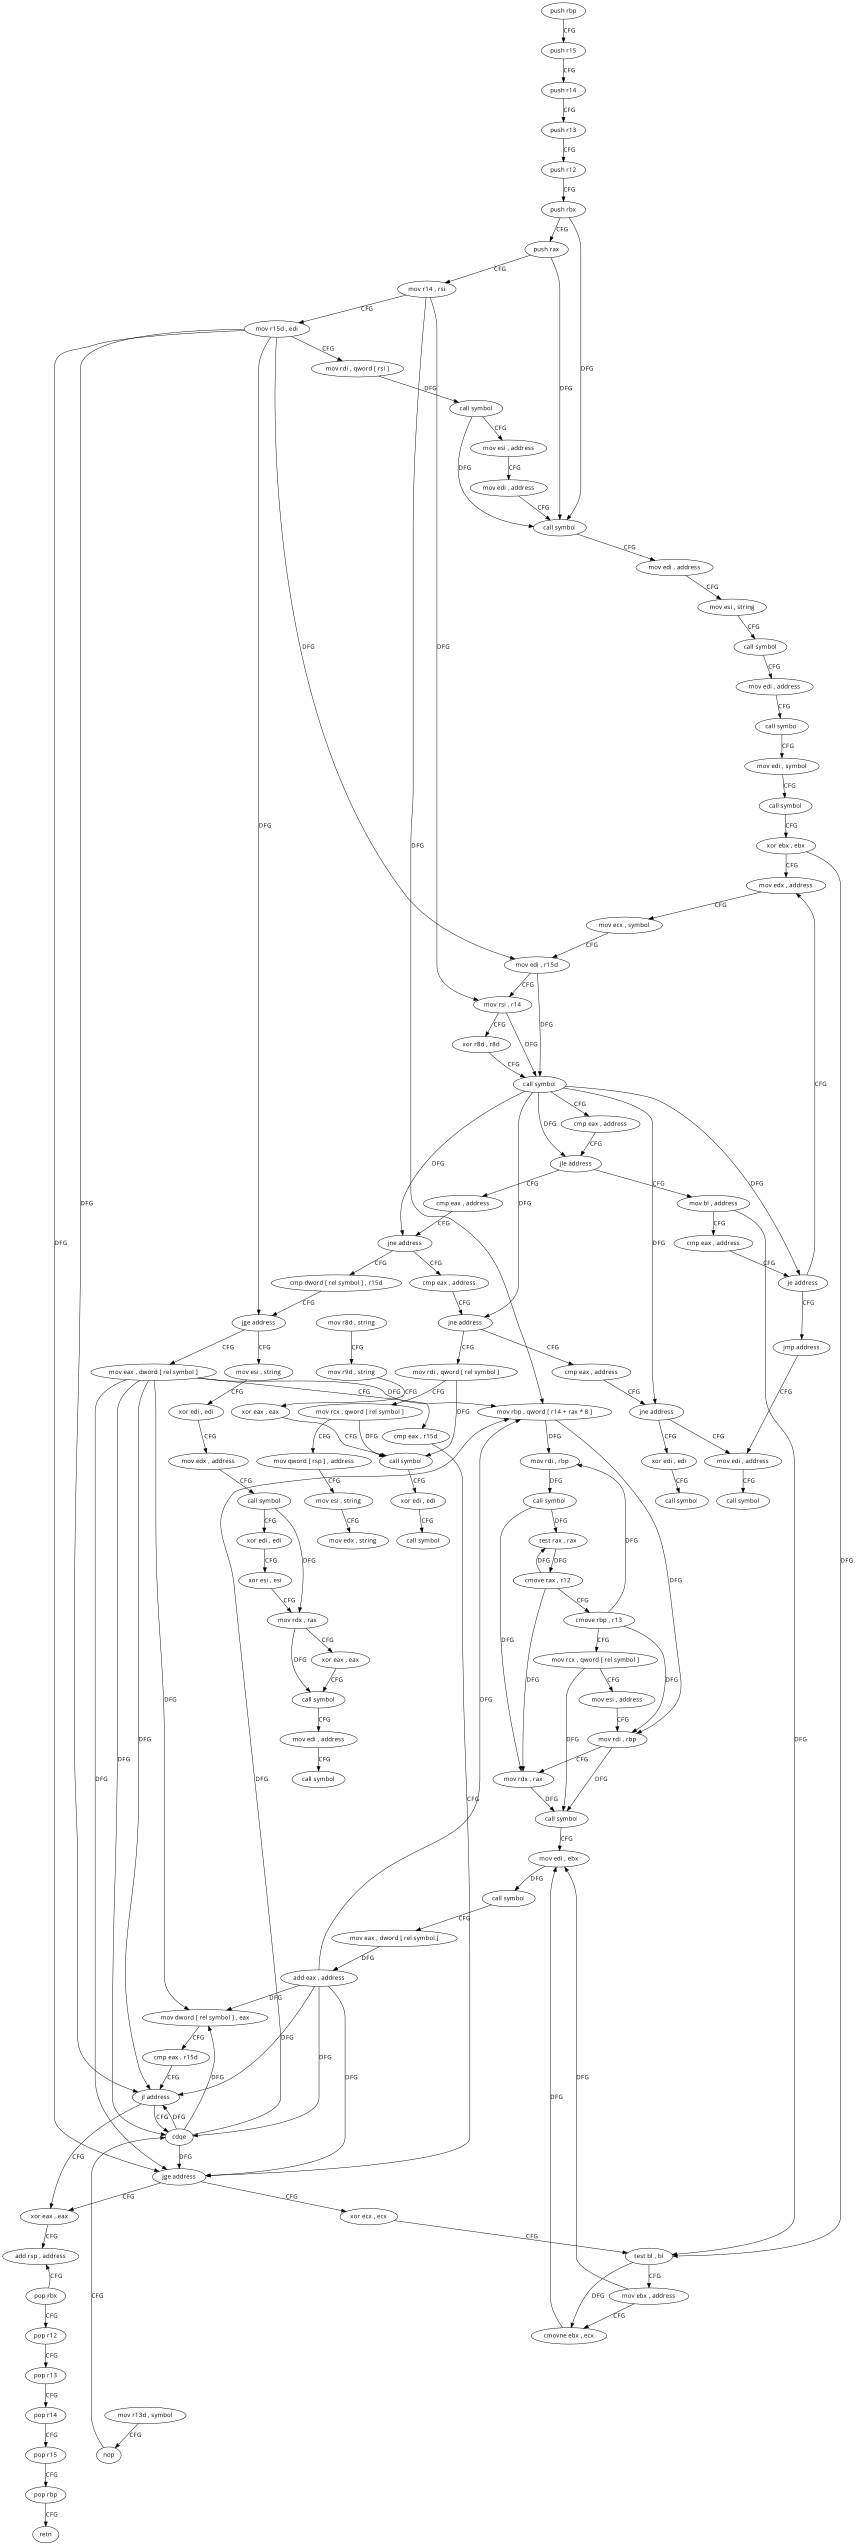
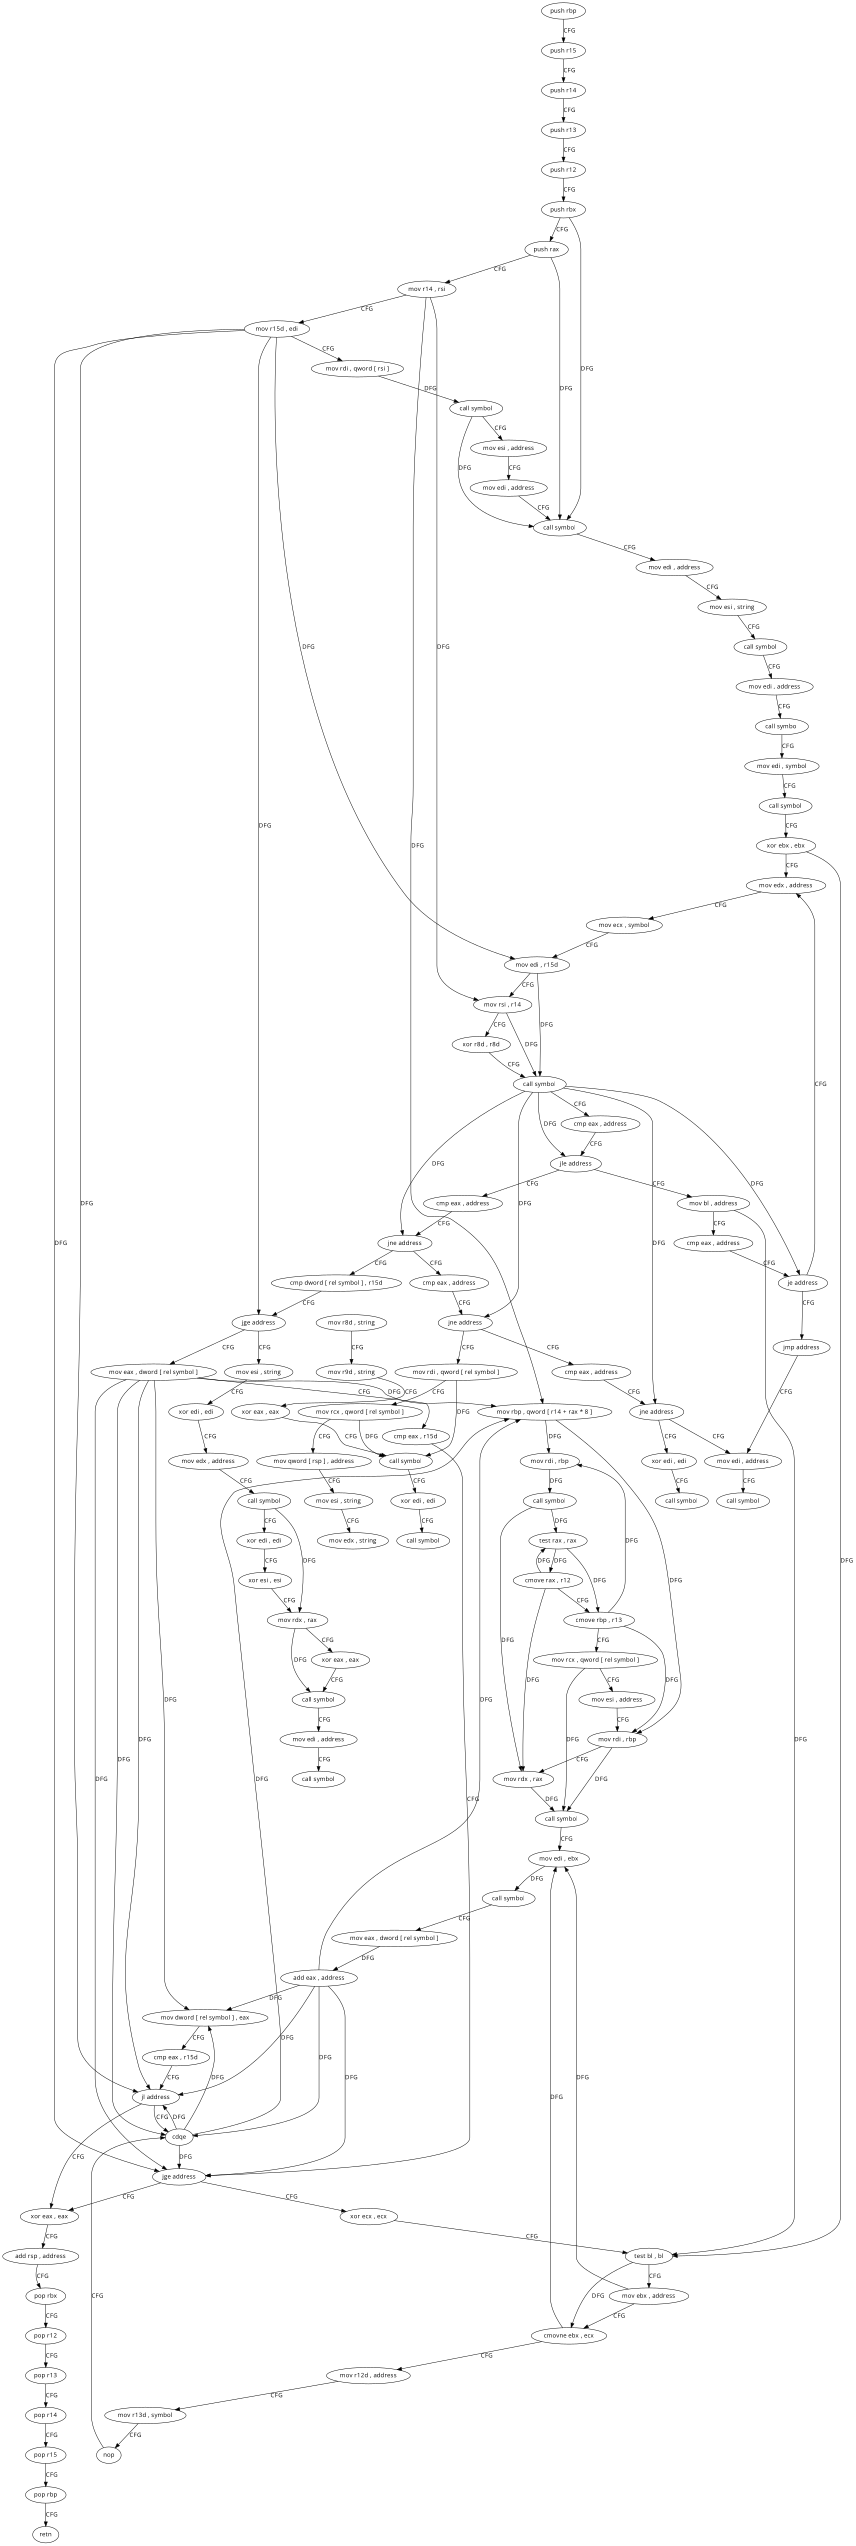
edge "test rax , rax" -> "cmove rbp , r13": added, label "DFG"
edge "pop rbx" -> "add rsp , address": reversed
node "mov r12d , address": added
